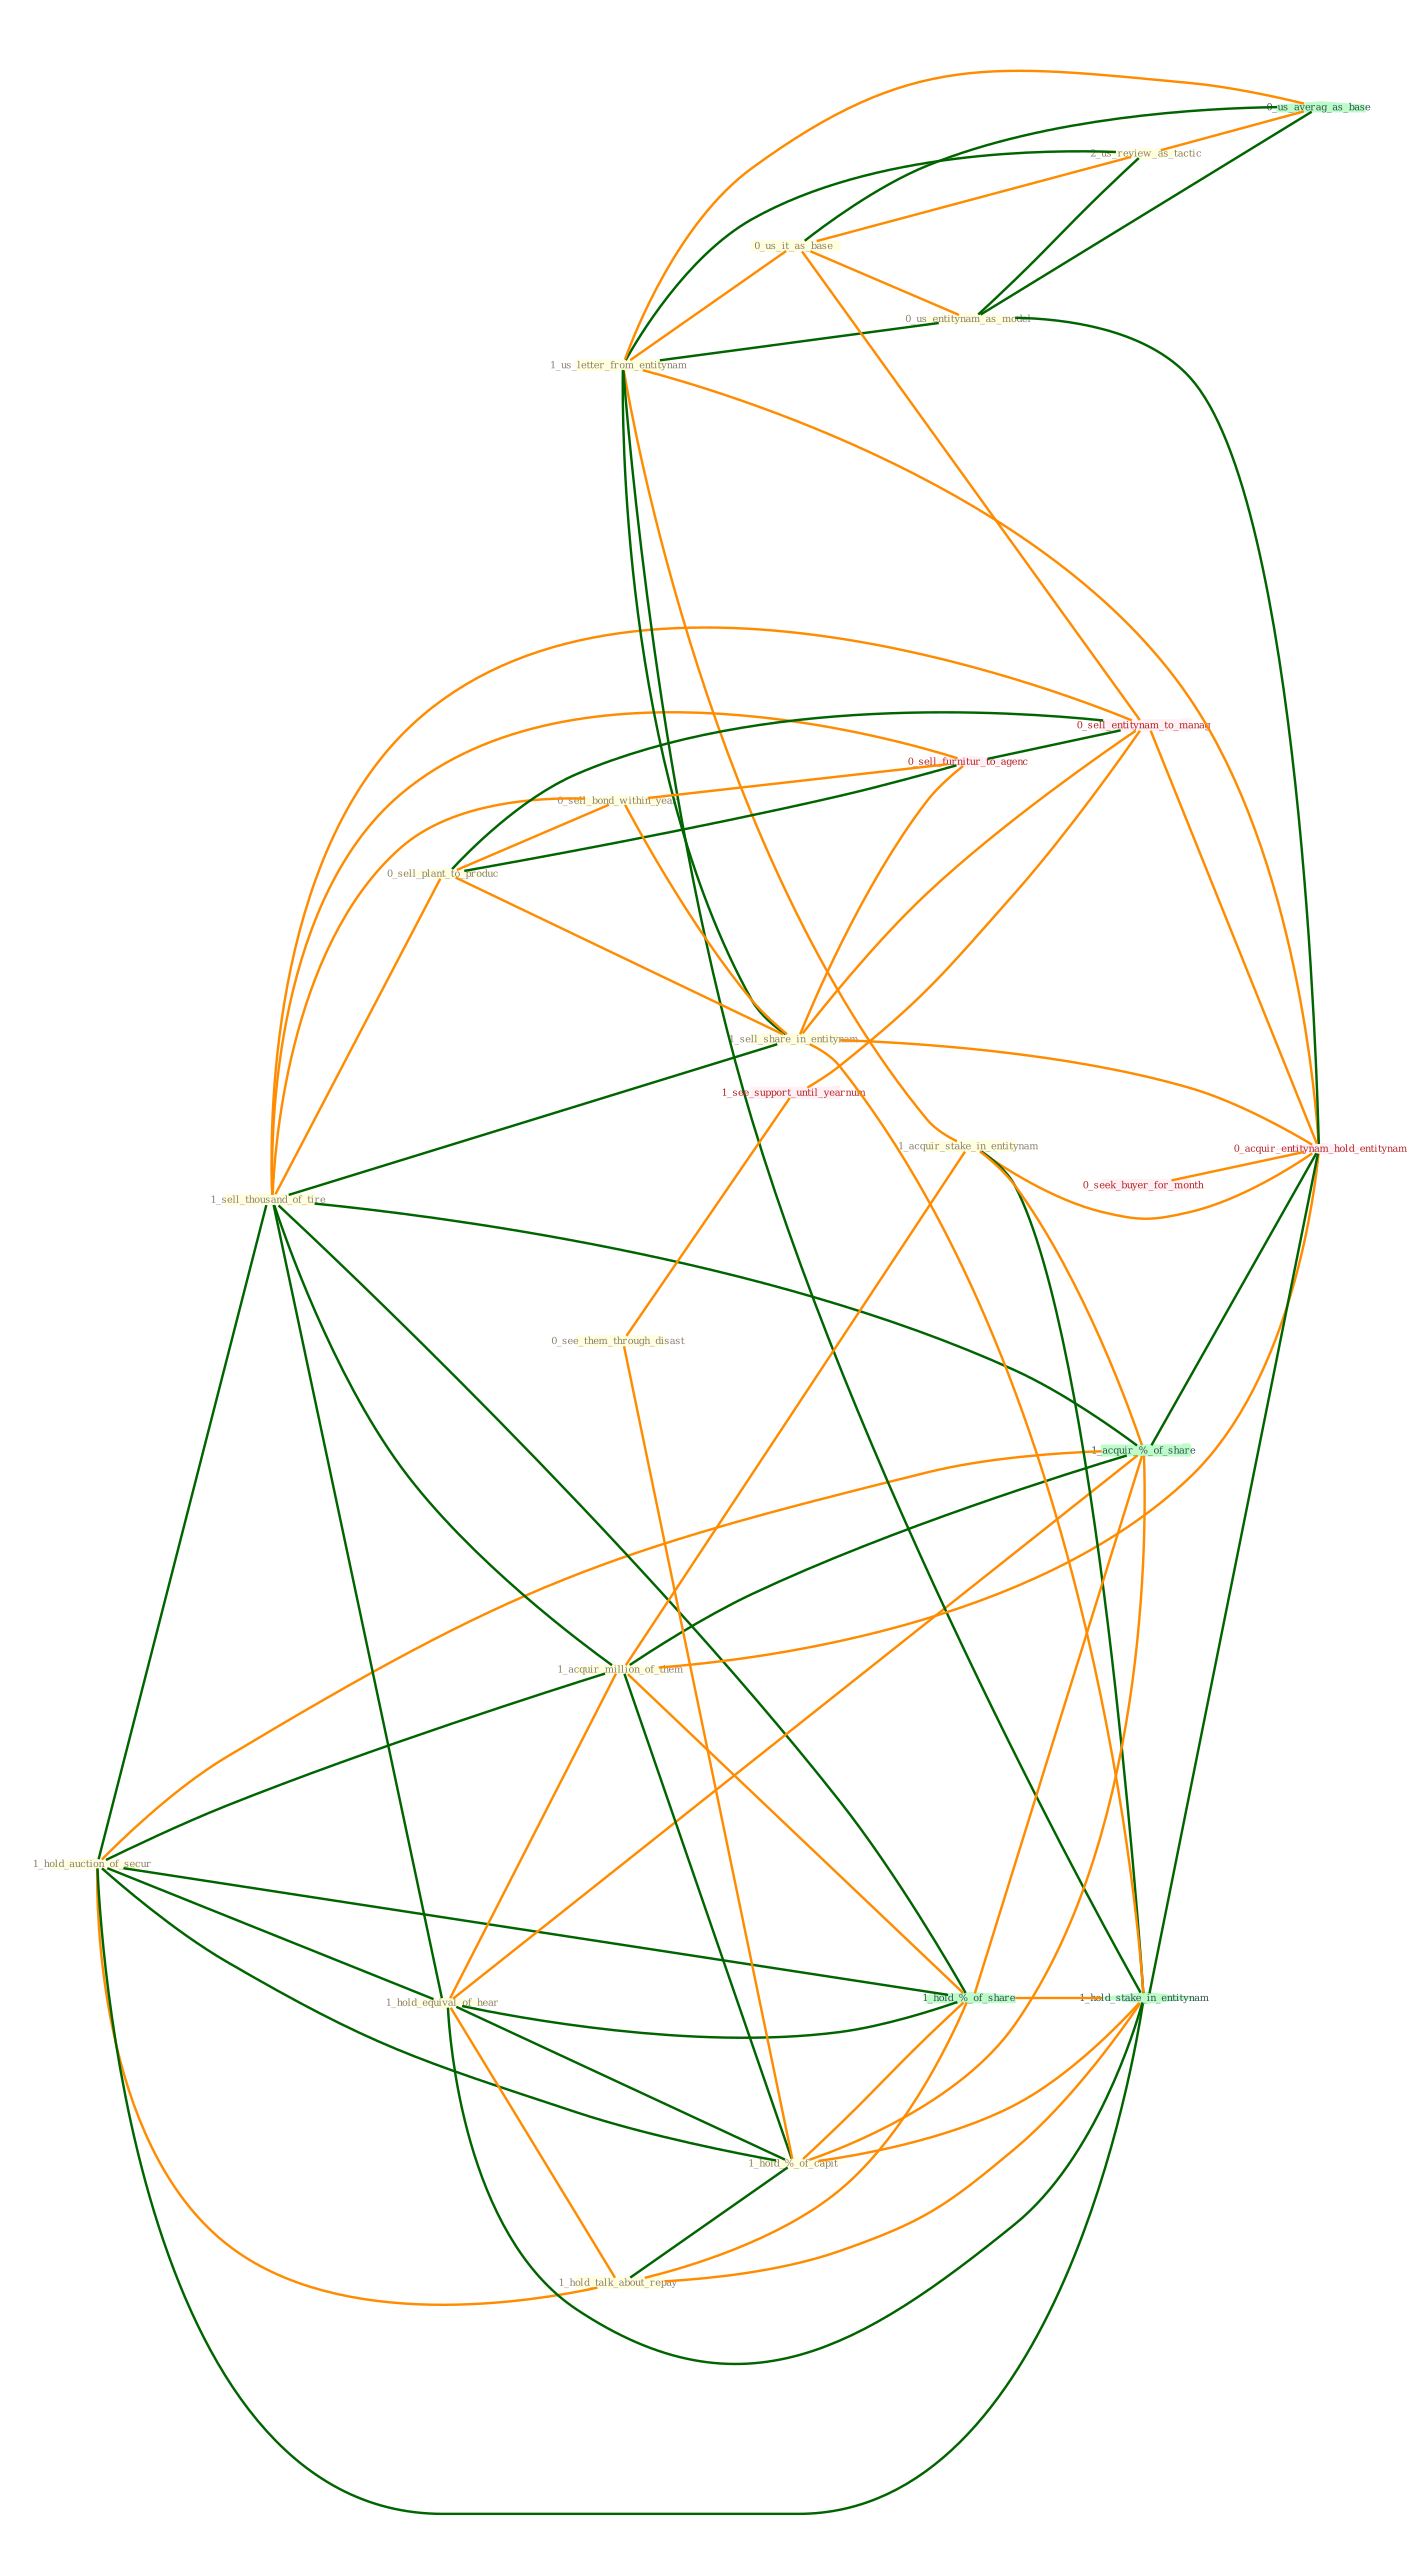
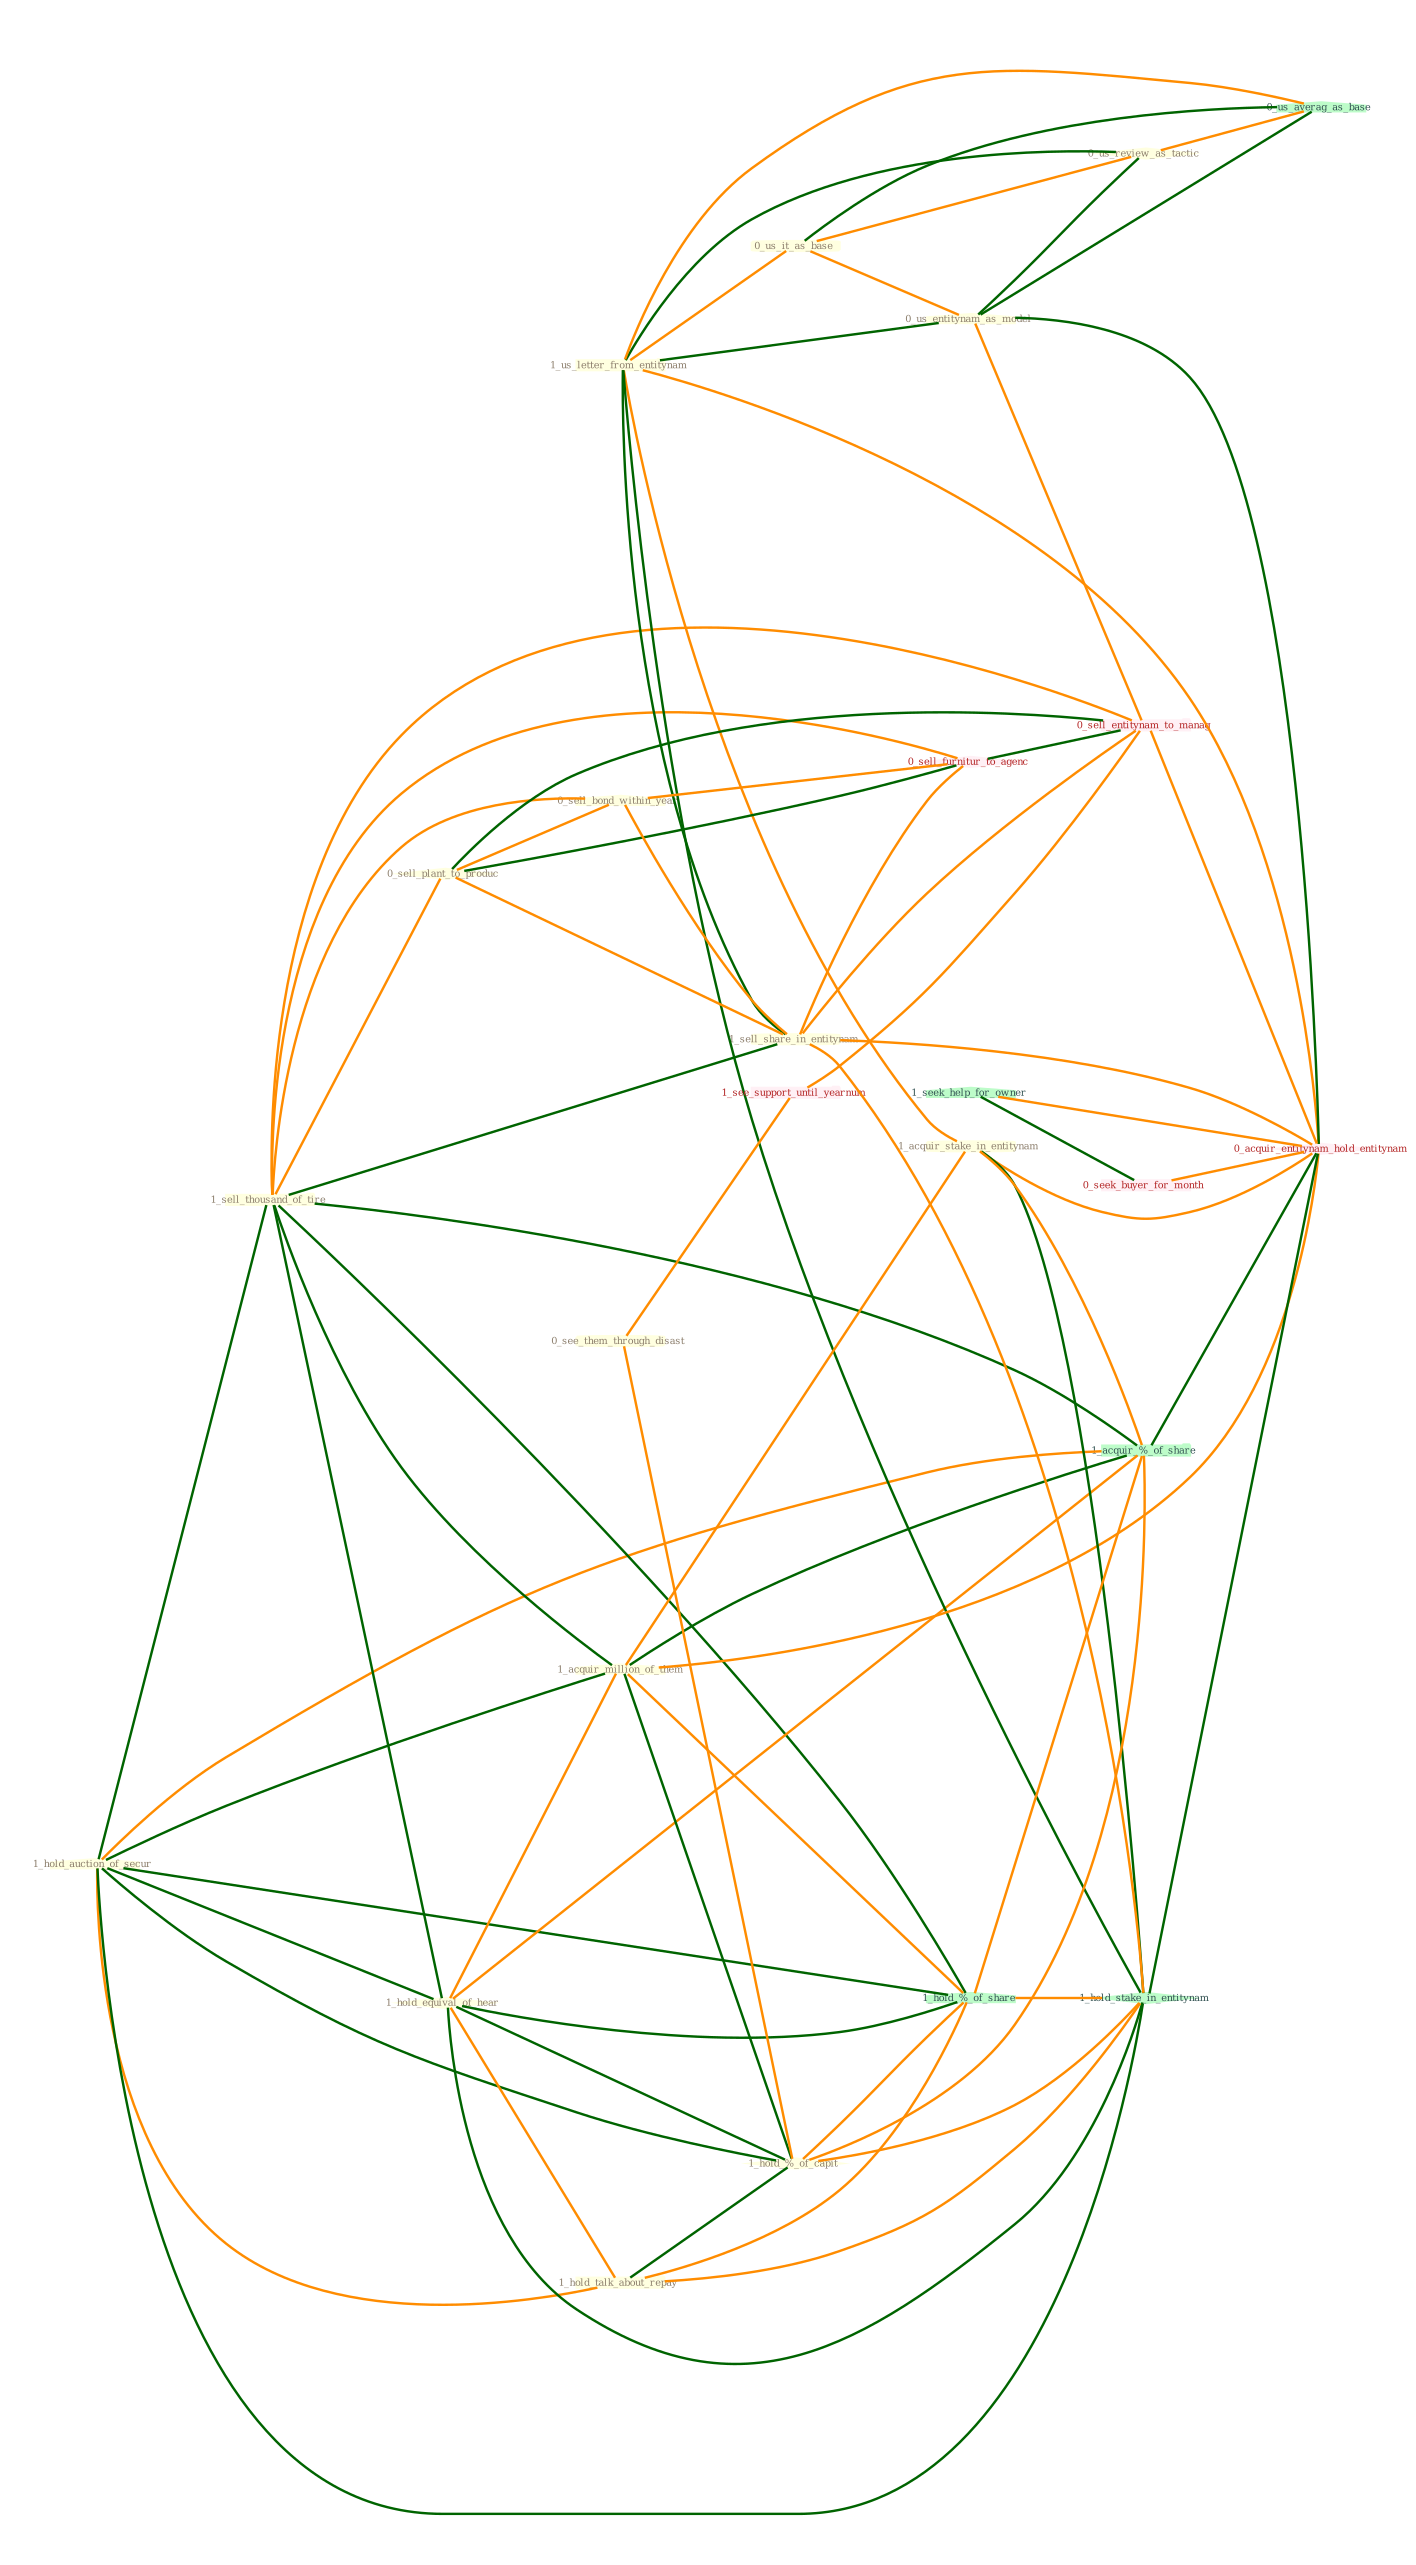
node "2_us_review_as_tactic": label "2_us_review_as_tactic" -> "0_us_review_as_tactic"
edge "0_us_it_as_base" -- "0_sell_entitynam_to_manag": now "0_us_entitynam_as_model" -- "0_sell_entitynam_to_manag"
node "1_seek_help_for_owner": added
